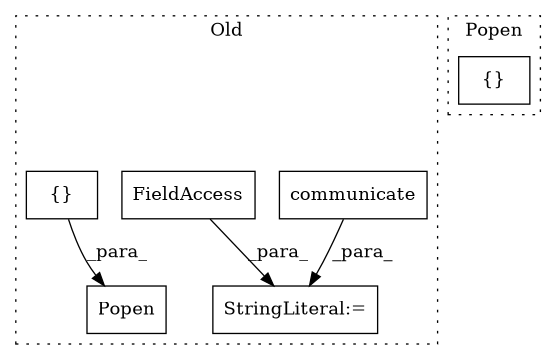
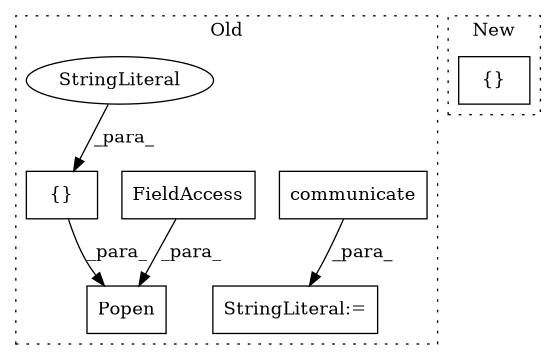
cluster "Popen": label "Popen" -> "New"
node "StringLiteral": added
edge "FieldAccess" -> "StringLiteral:=": now "FieldAccess" -> "Popen"
